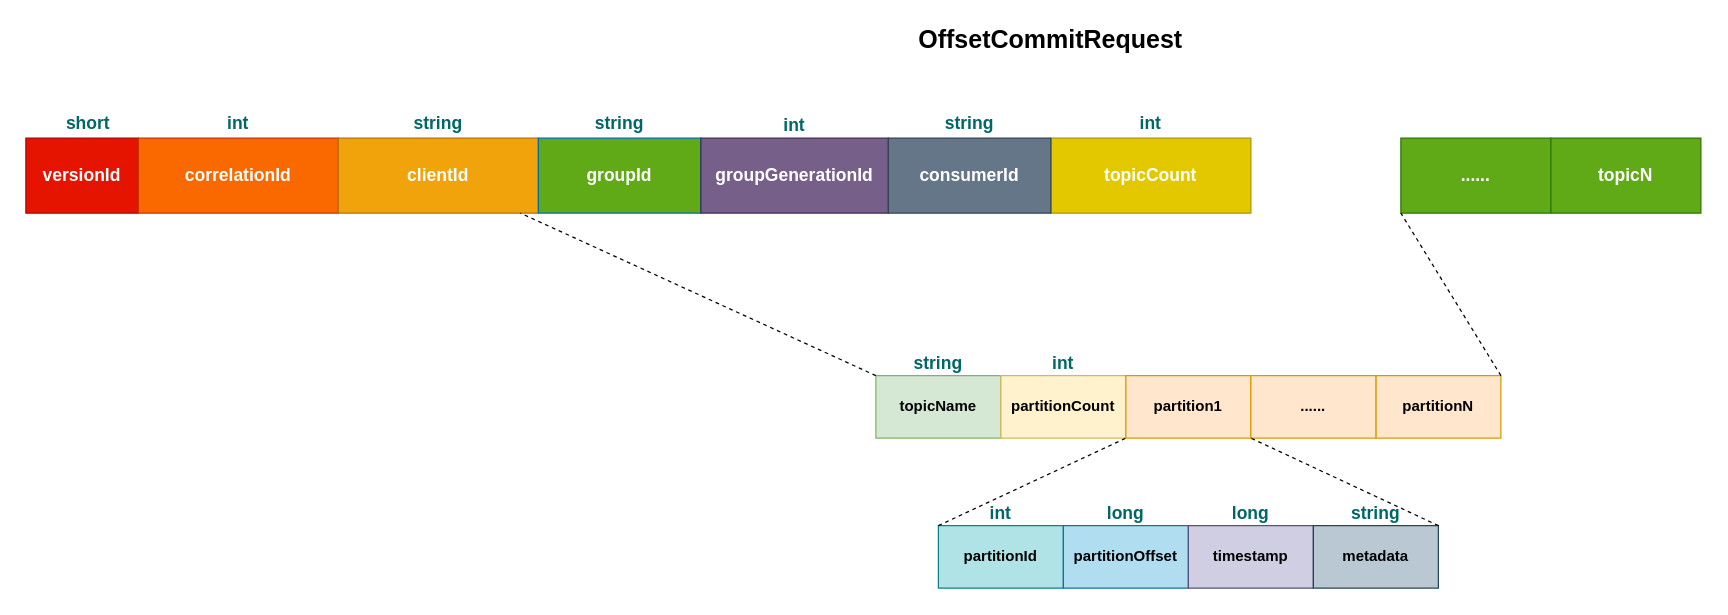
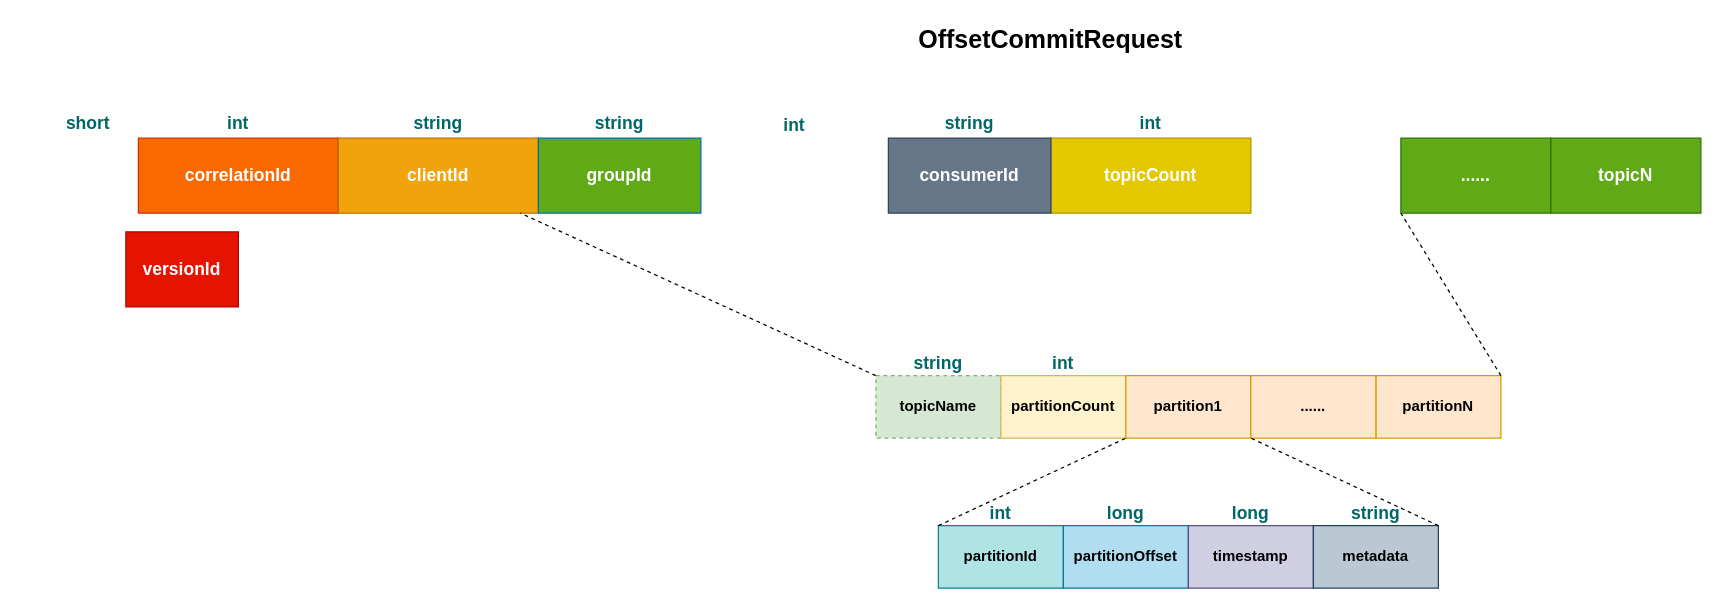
node "versionId": moved (82, 176) -> (182, 269)
node "groupGenerationId": removed
node "topicName": style solid -> dashed
